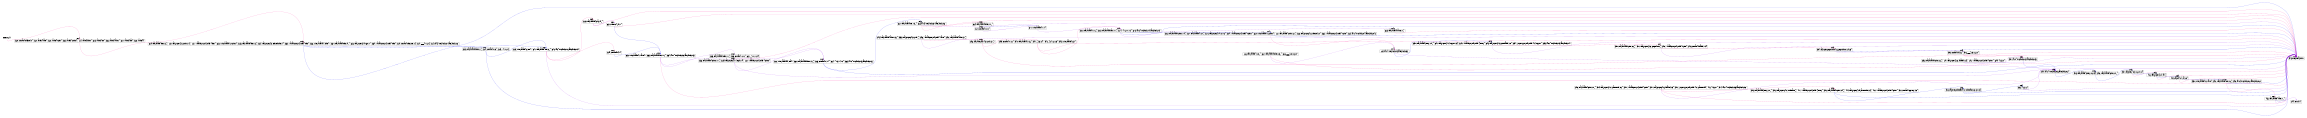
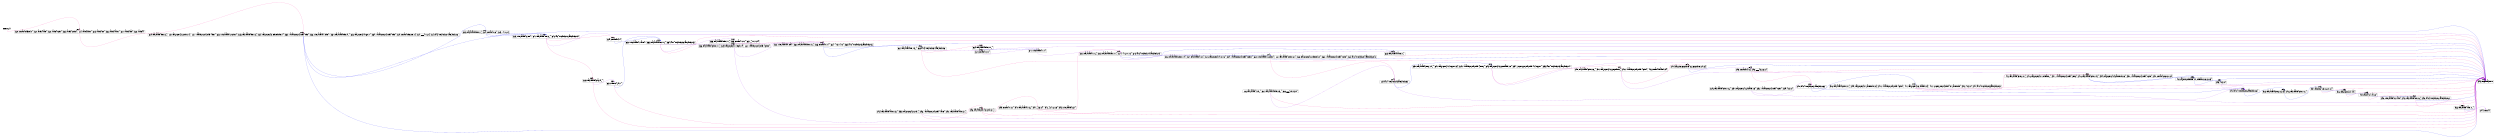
edge "5907: if[v21](true-block:2051,false-block:2055)" -> "5908: read-variable['option',v27,-]": added
